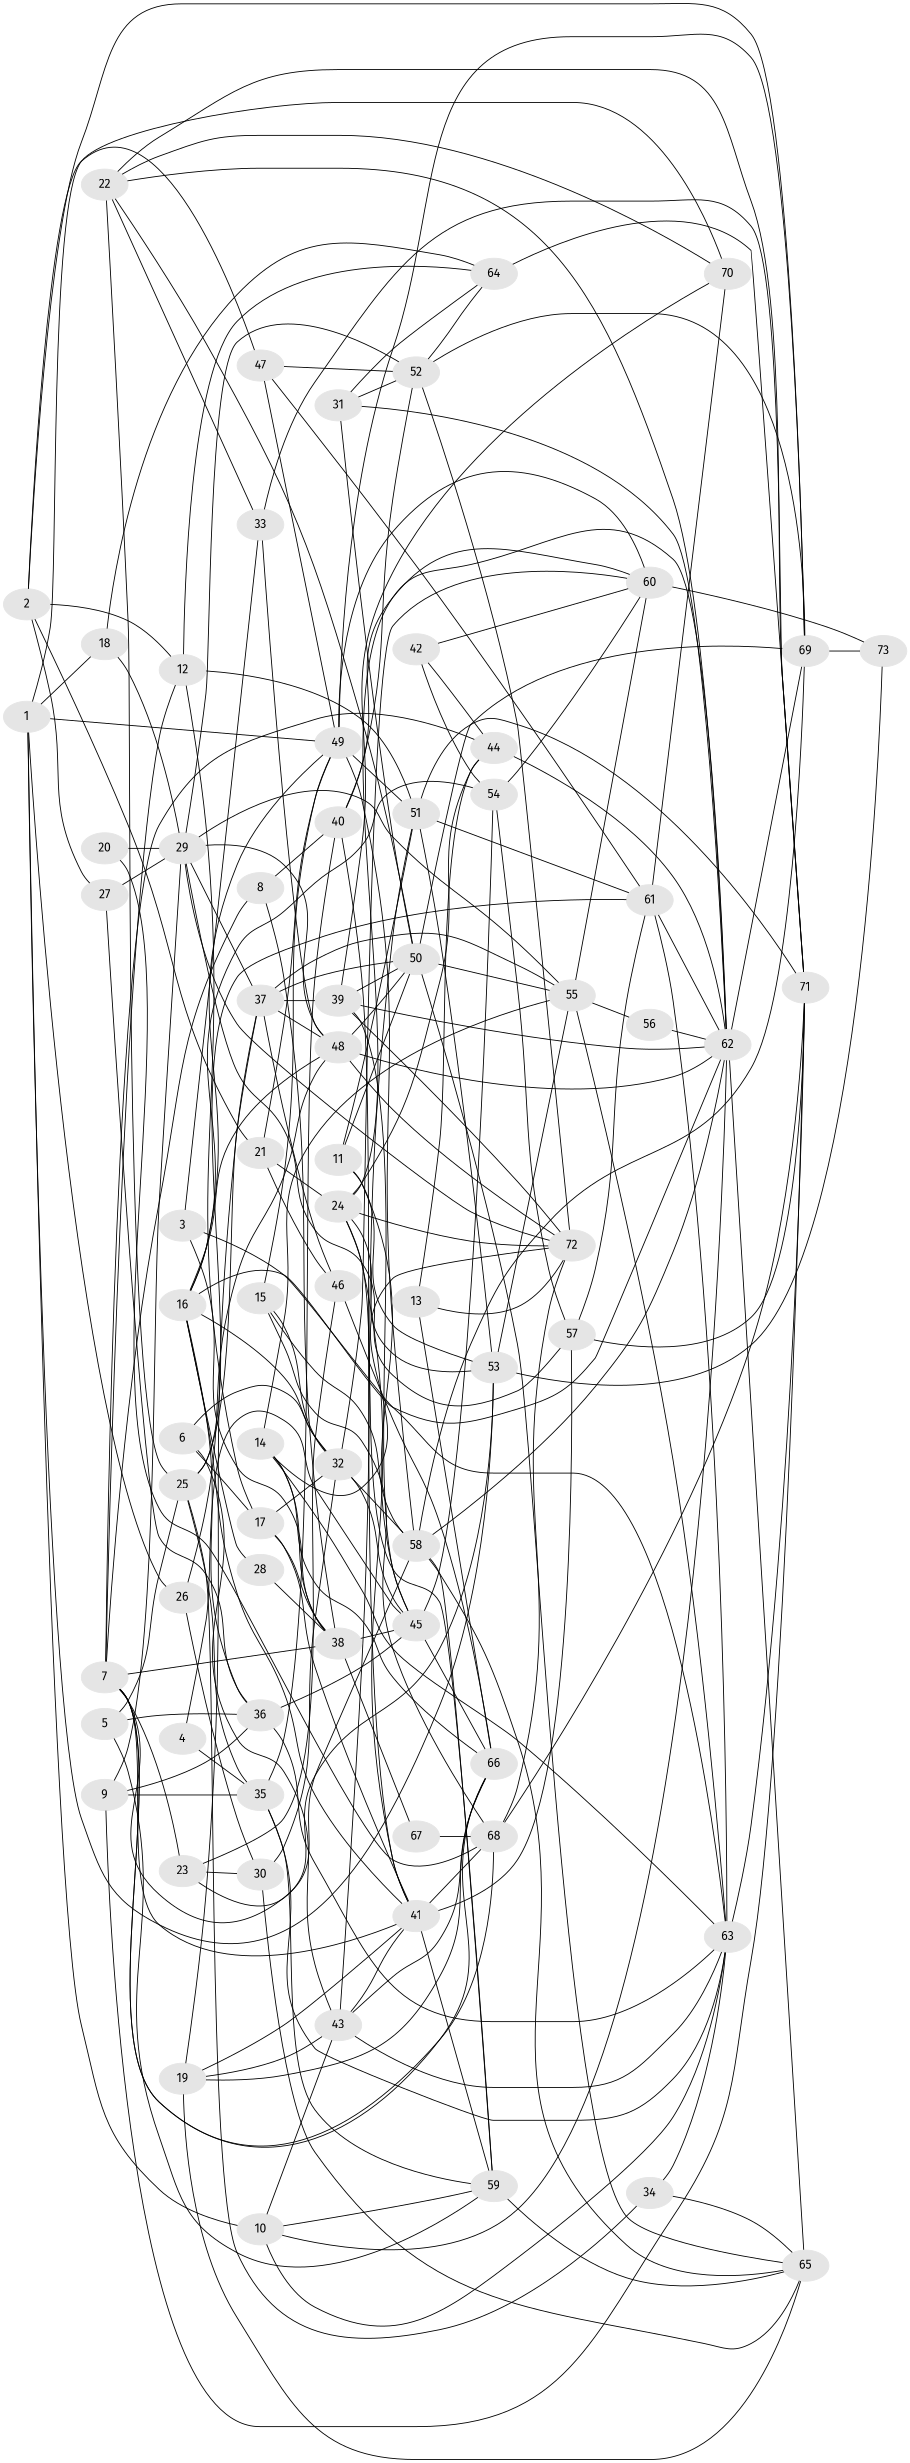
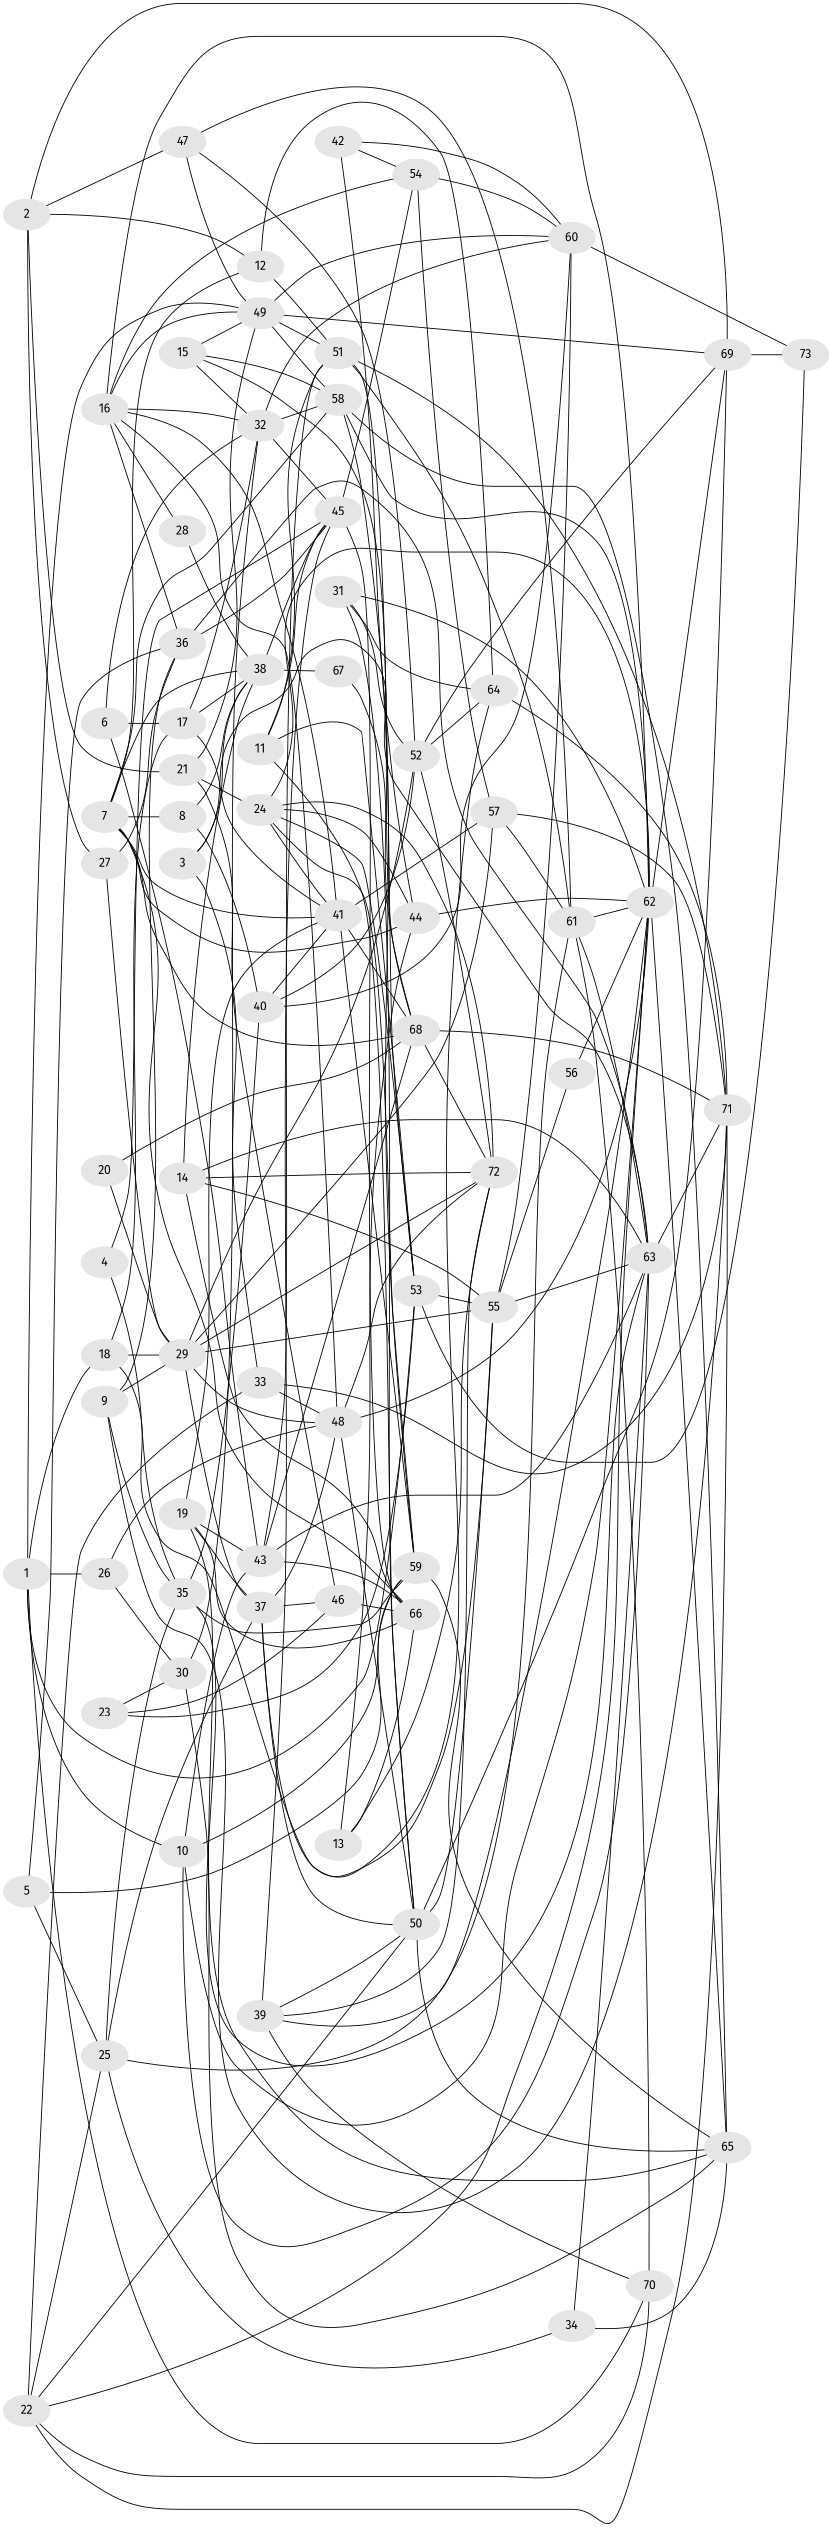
edge "37" -- "39": removed
edge "69" -- "58": removed
edge "12" -- "17": now "18" -- "17"
edge "7" -- "23": removed
edge "41" -- "43": now "68" -- "43"
